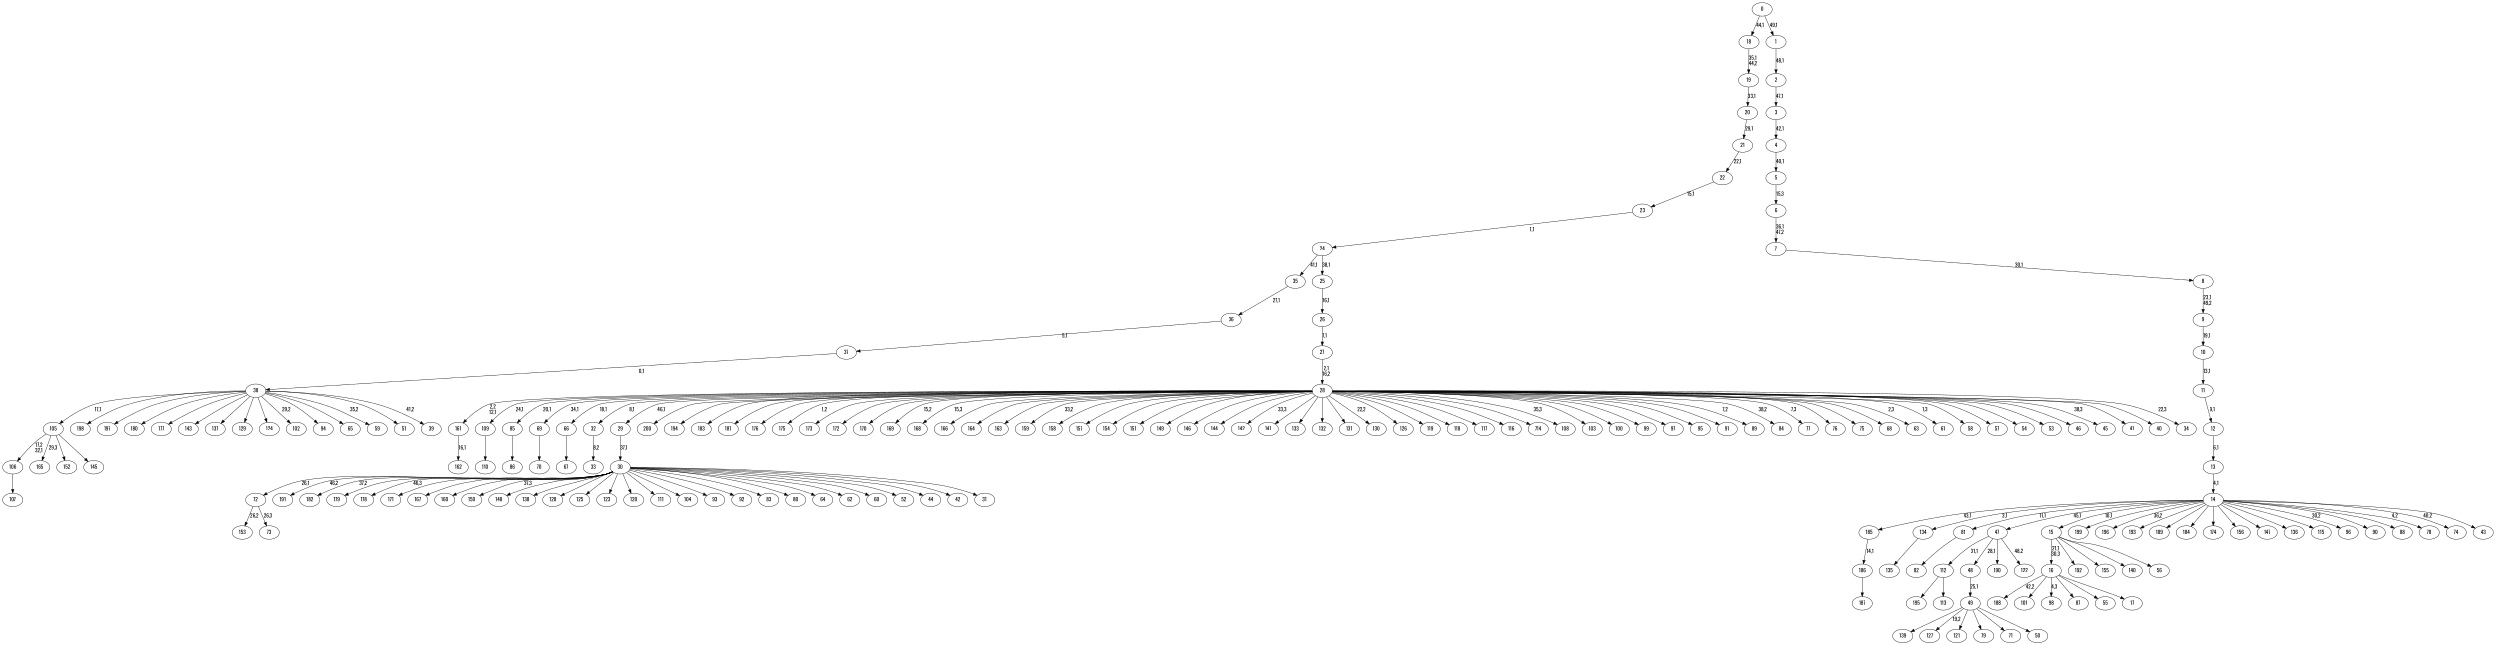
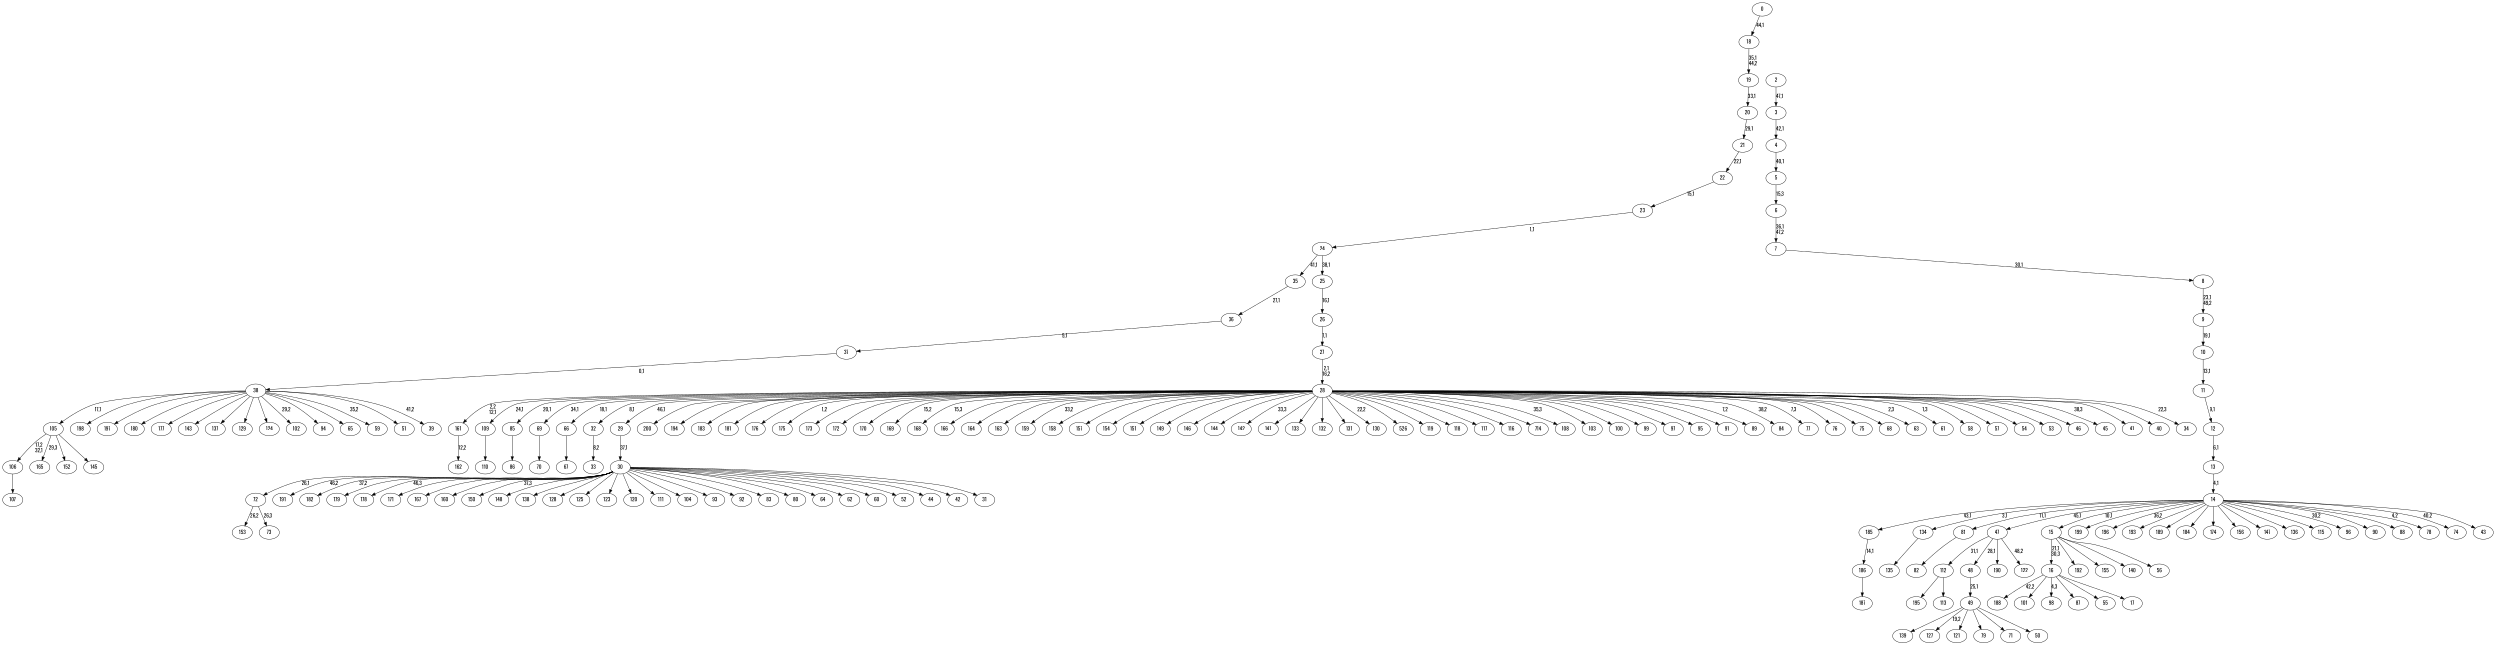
node "1": removed
node "126": label "126" -> "526"
edge "161" -> "162": label "16,1" -> "12,2"
